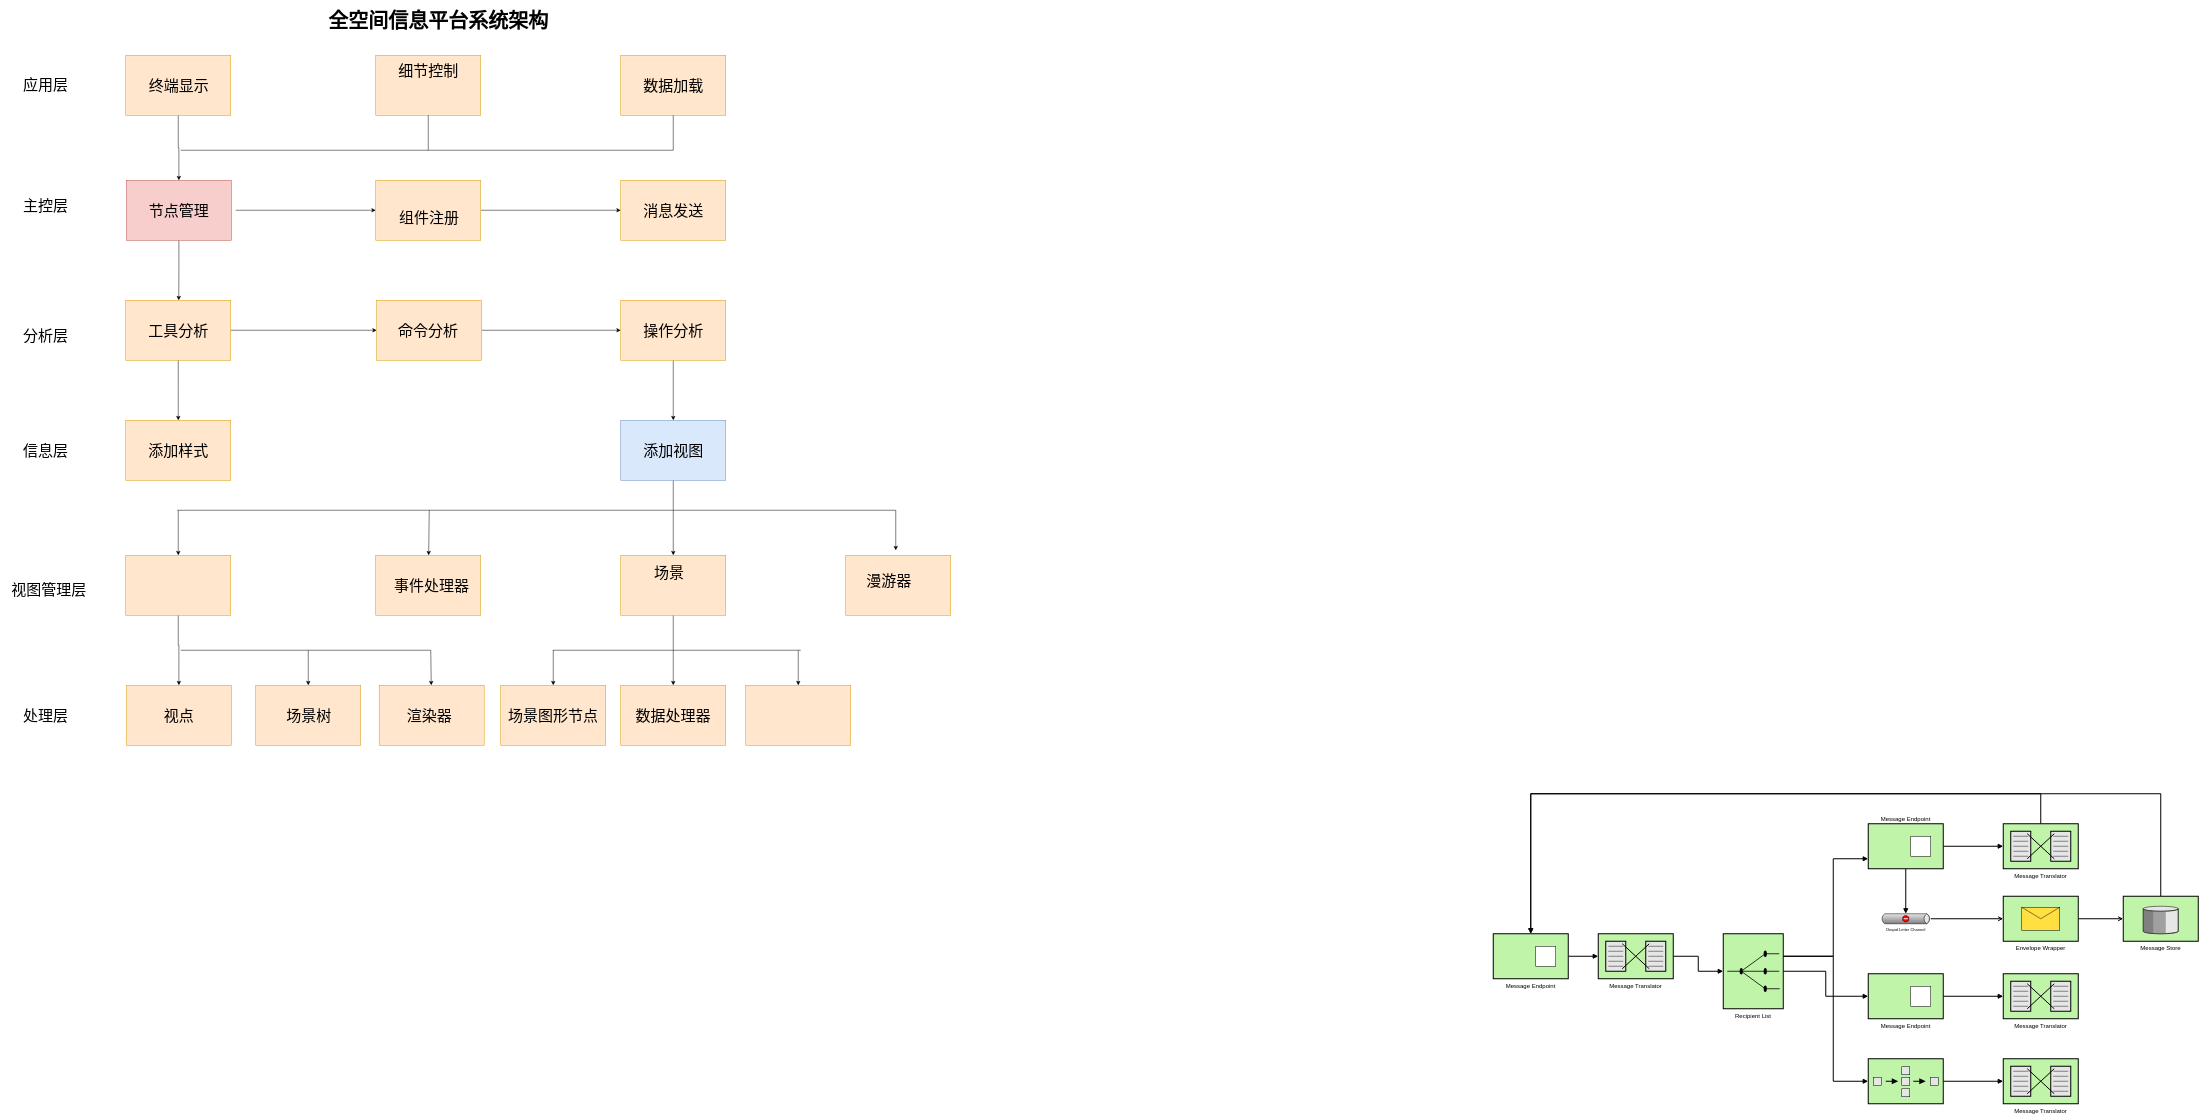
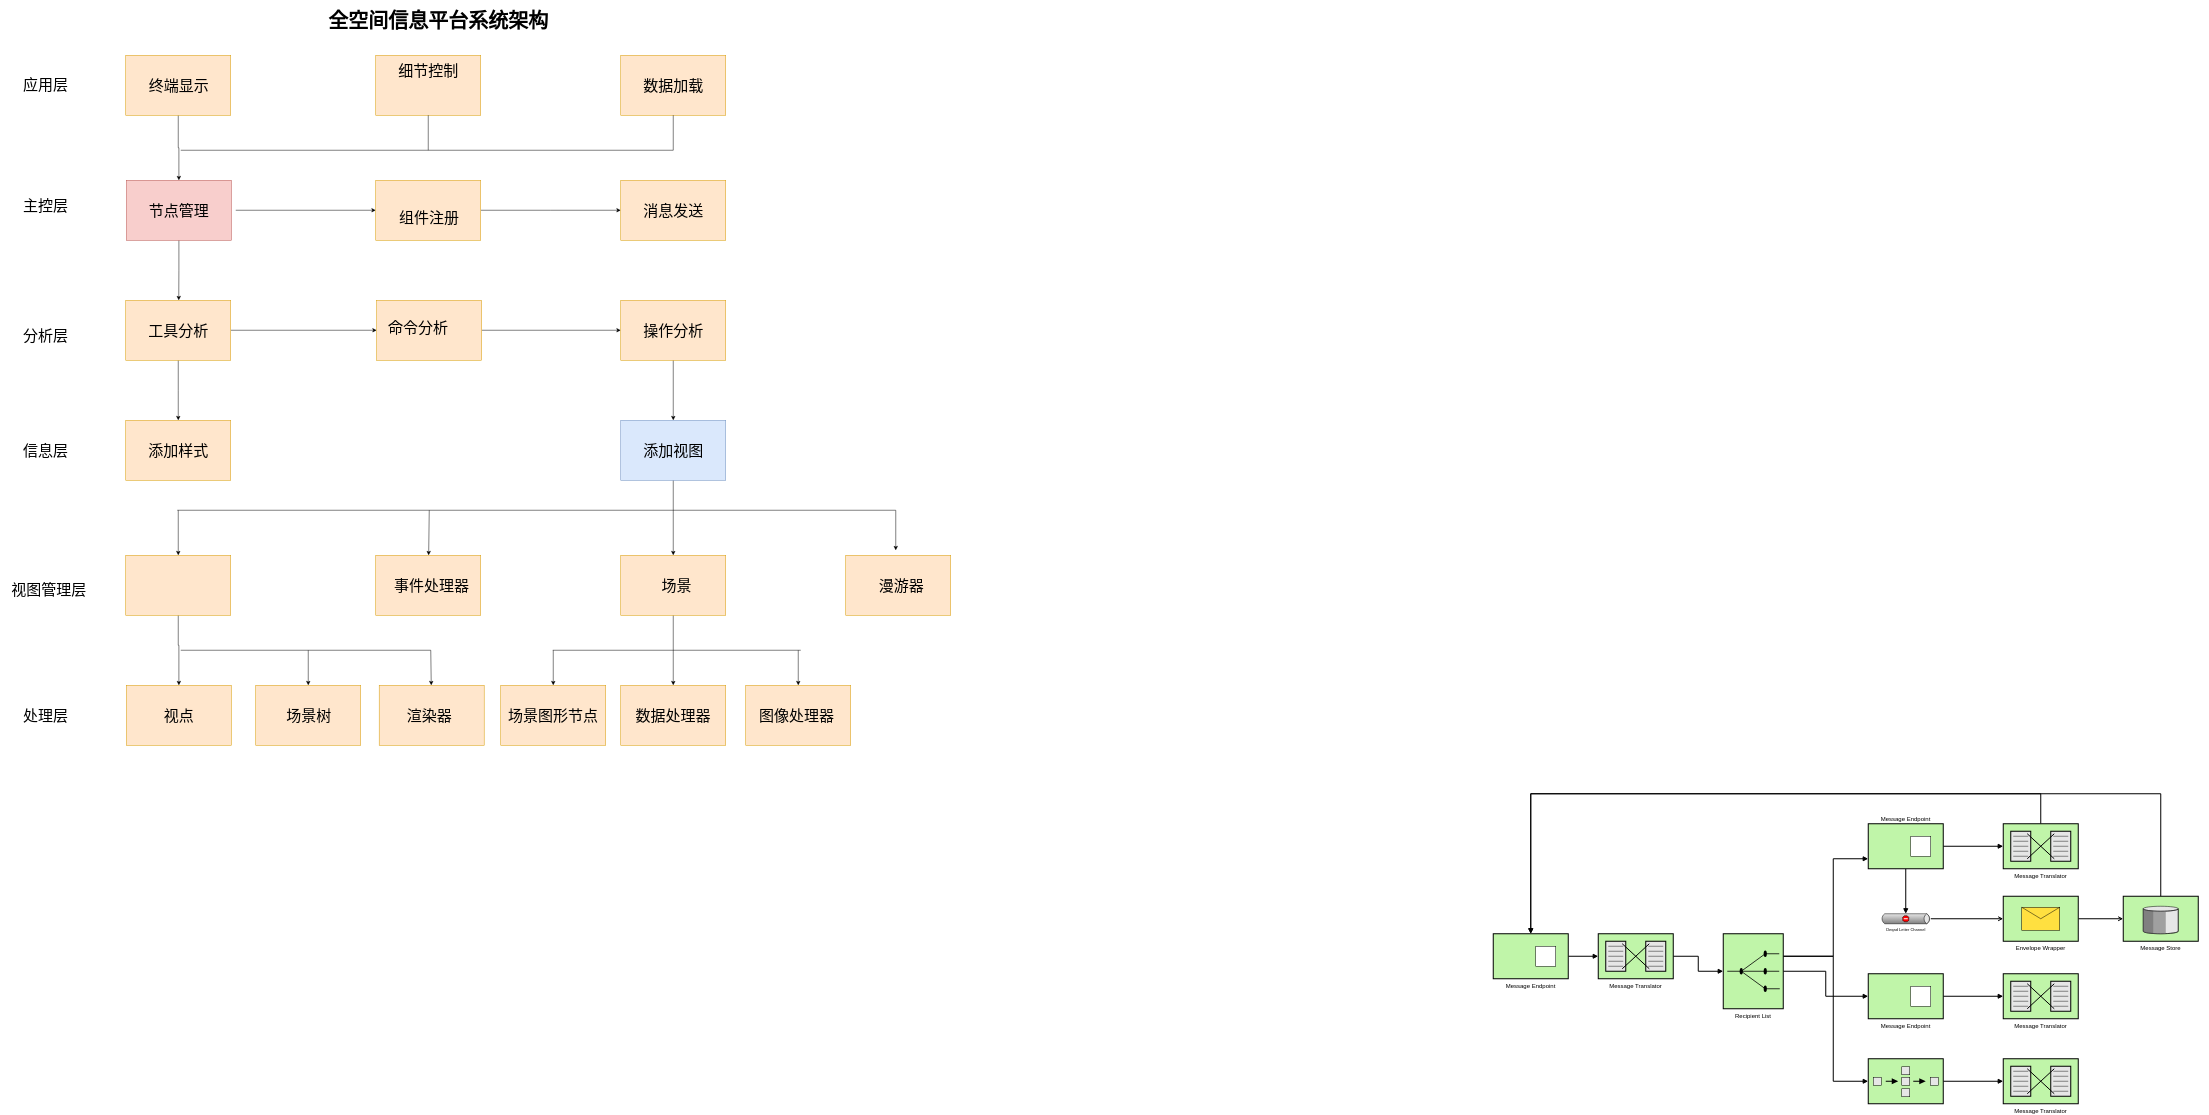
node "命令分析": moved (428, 330) -> (418, 328)
node "场景": moved (669, 573) -> (677, 585)
node "漫游器": moved (889, 580) -> (901, 585)
node "图像处理器": added
